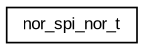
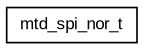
node "nor_spi_nor_t": label "nor_spi_nor_t" -> "mtd_spi_nor_t"
